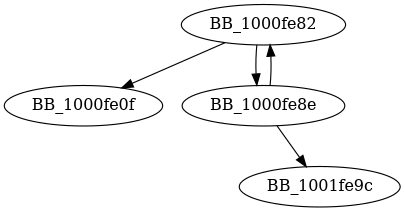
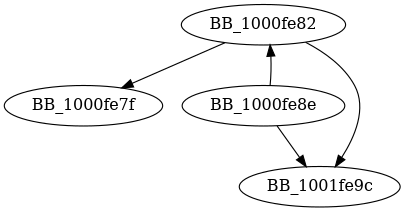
edge "BB_1000fe82" -> "BB_1000fe8e": now "BB_1000fe82" -> "BB_1001fe9c"
node "BB_1000fe0f": label "BB_1000fe0f" -> "BB_1000fe7f"
